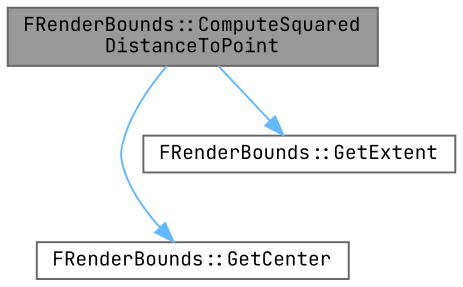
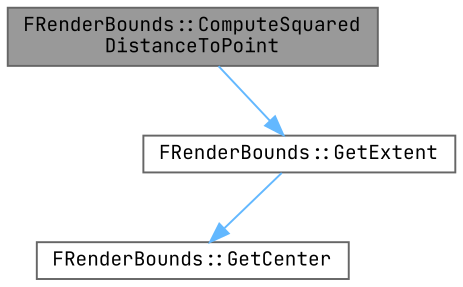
edge "FRenderBounds::ComputeSquared DistanceToPoint" -> "FRenderBounds::GetCenter": now "FRenderBounds::GetExtent" -> "FRenderBounds::GetCenter"
